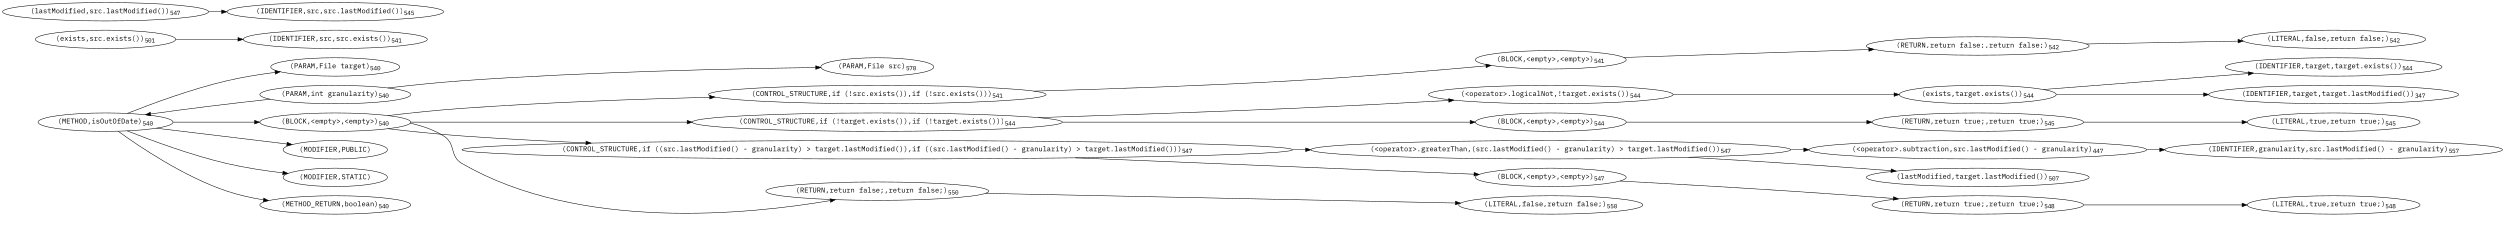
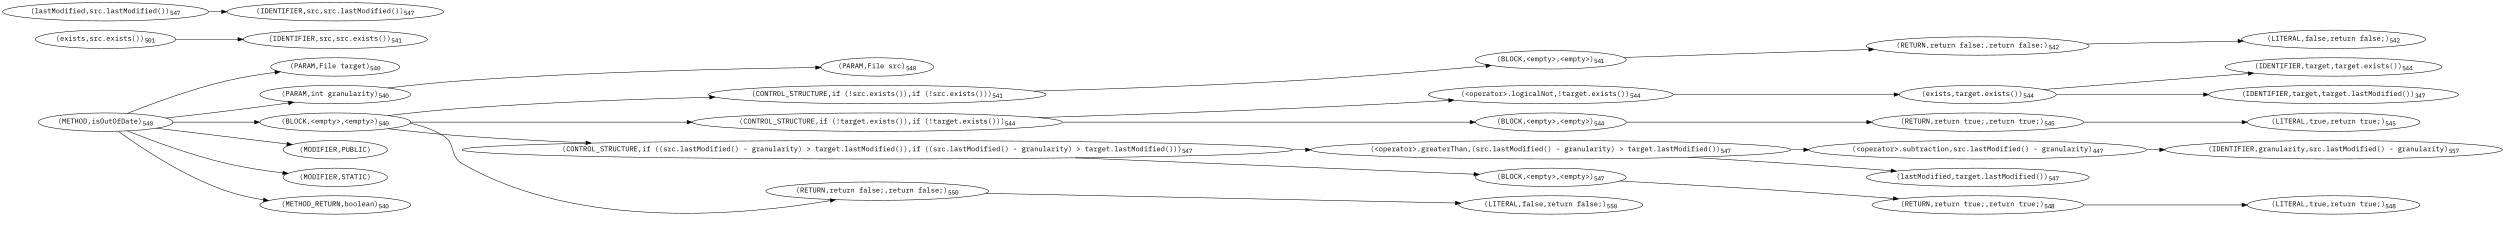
node "(IDENTIFIER,src,src.lastModified())": text "545" -> "547"
node "(PARAM,File src)": text "570" -> "540"
edge "(PARAM,int granularity)" -> "(METHOD,isOutOfDate)": reversed
node "(lastModified,target.lastModified())": text "507" -> "547"
